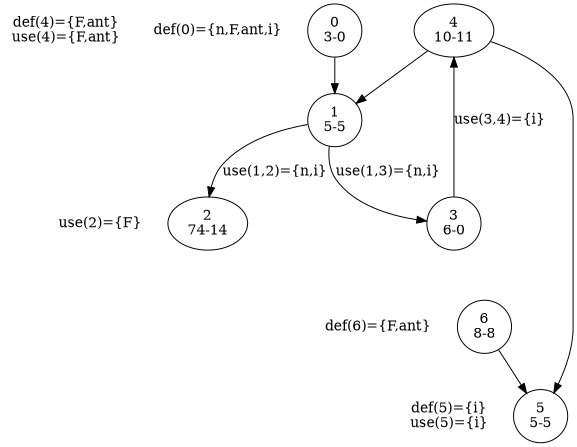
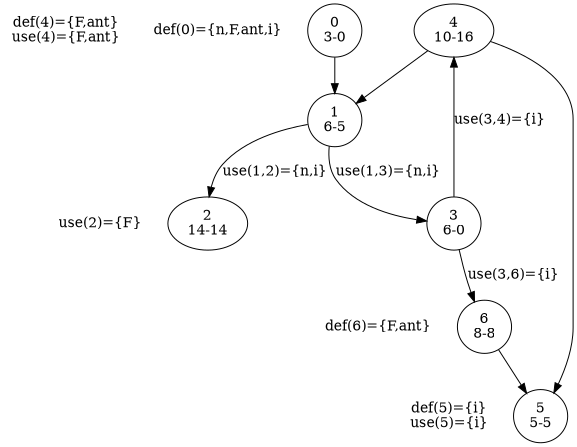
node "4 10-11": label "4 10-11" -> "4 10-16"
node "1 5-5": label "1 5-5" -> "1 6-5"
node "2 74-14": label "2 74-14" -> "2 14-14"
edge "3 6-0" -> "6 8-8": added, label "use(3,6)={i}"
